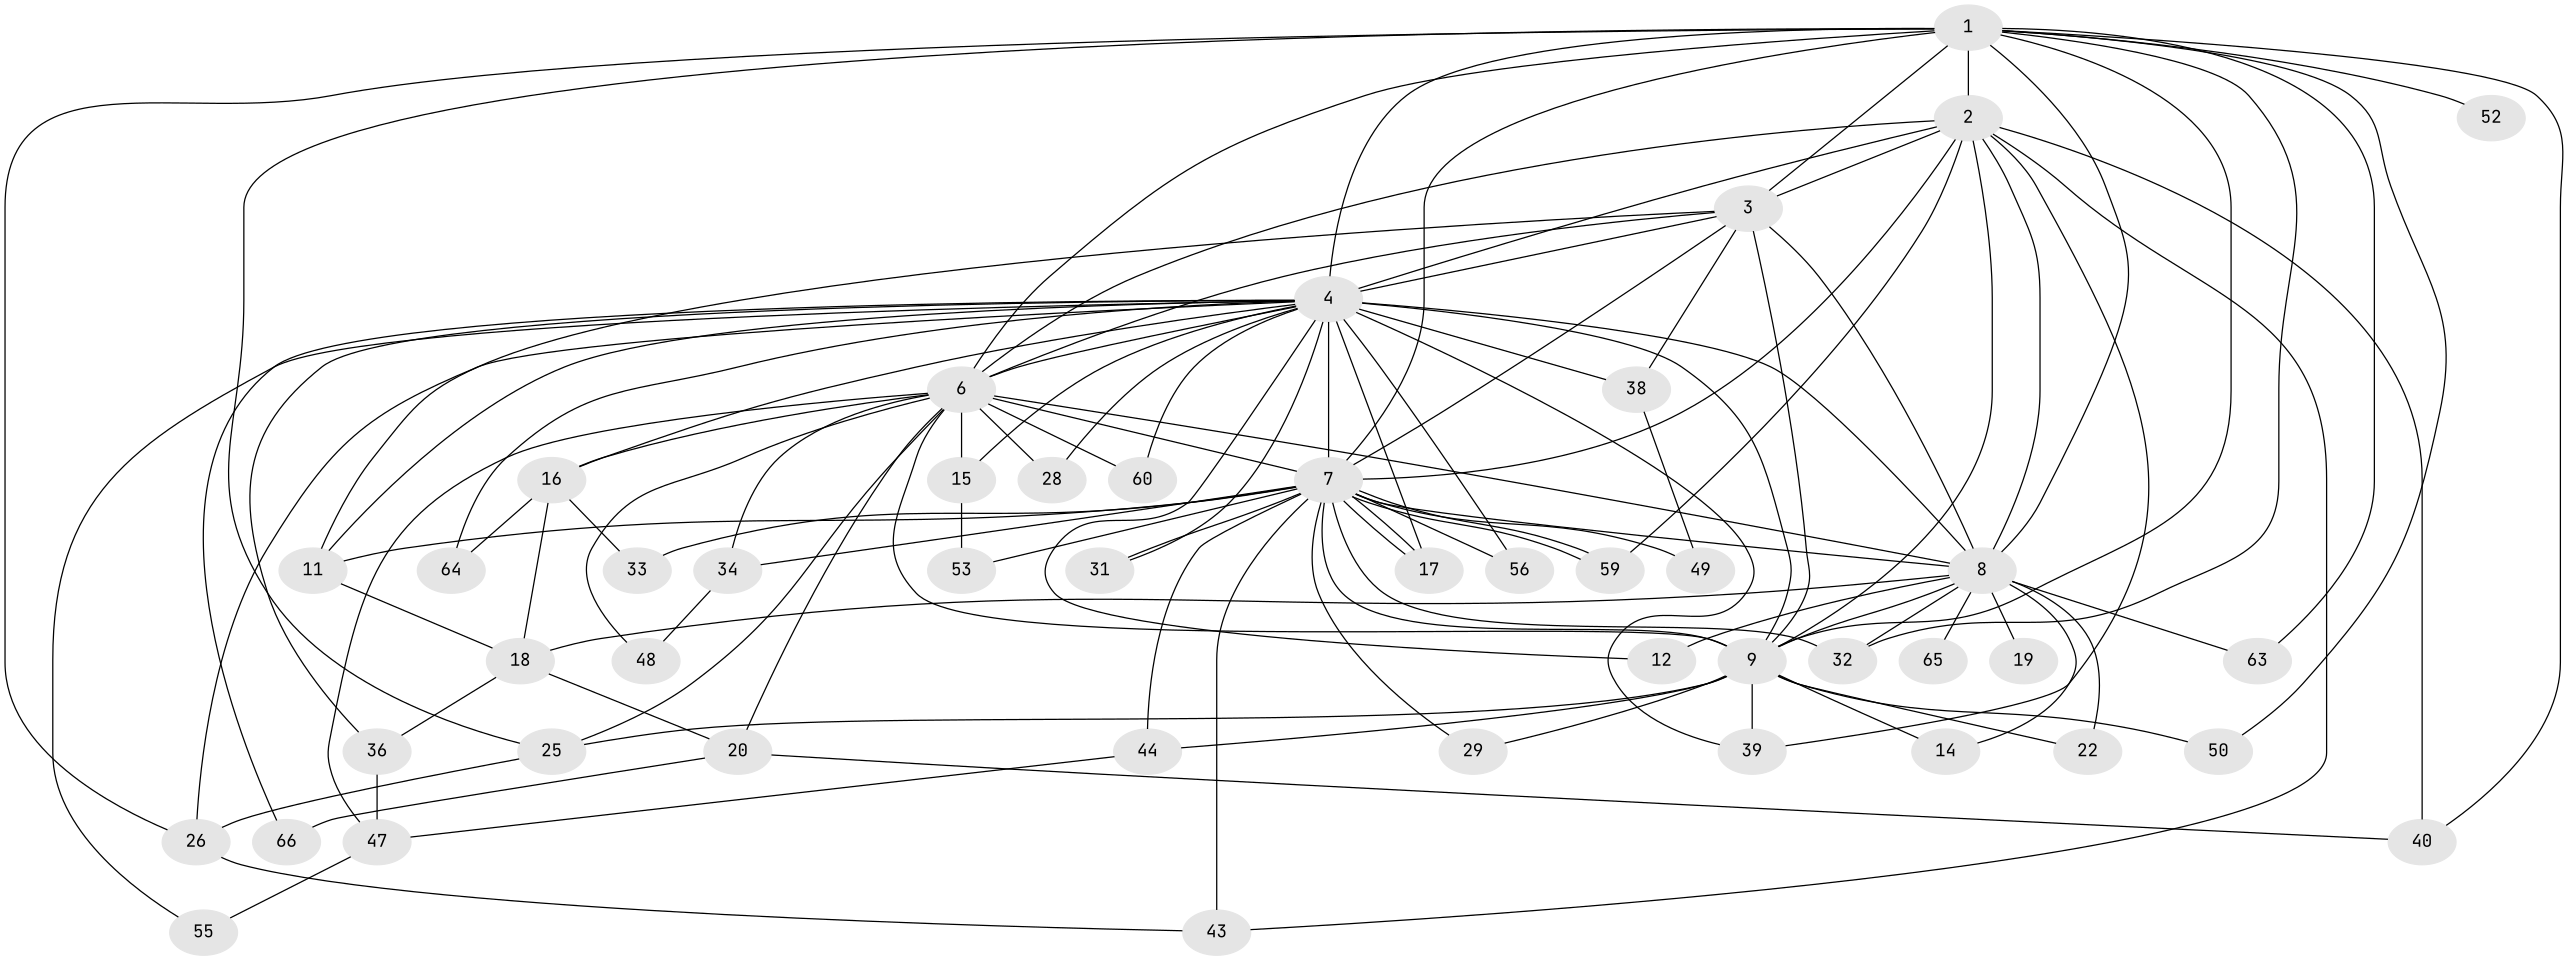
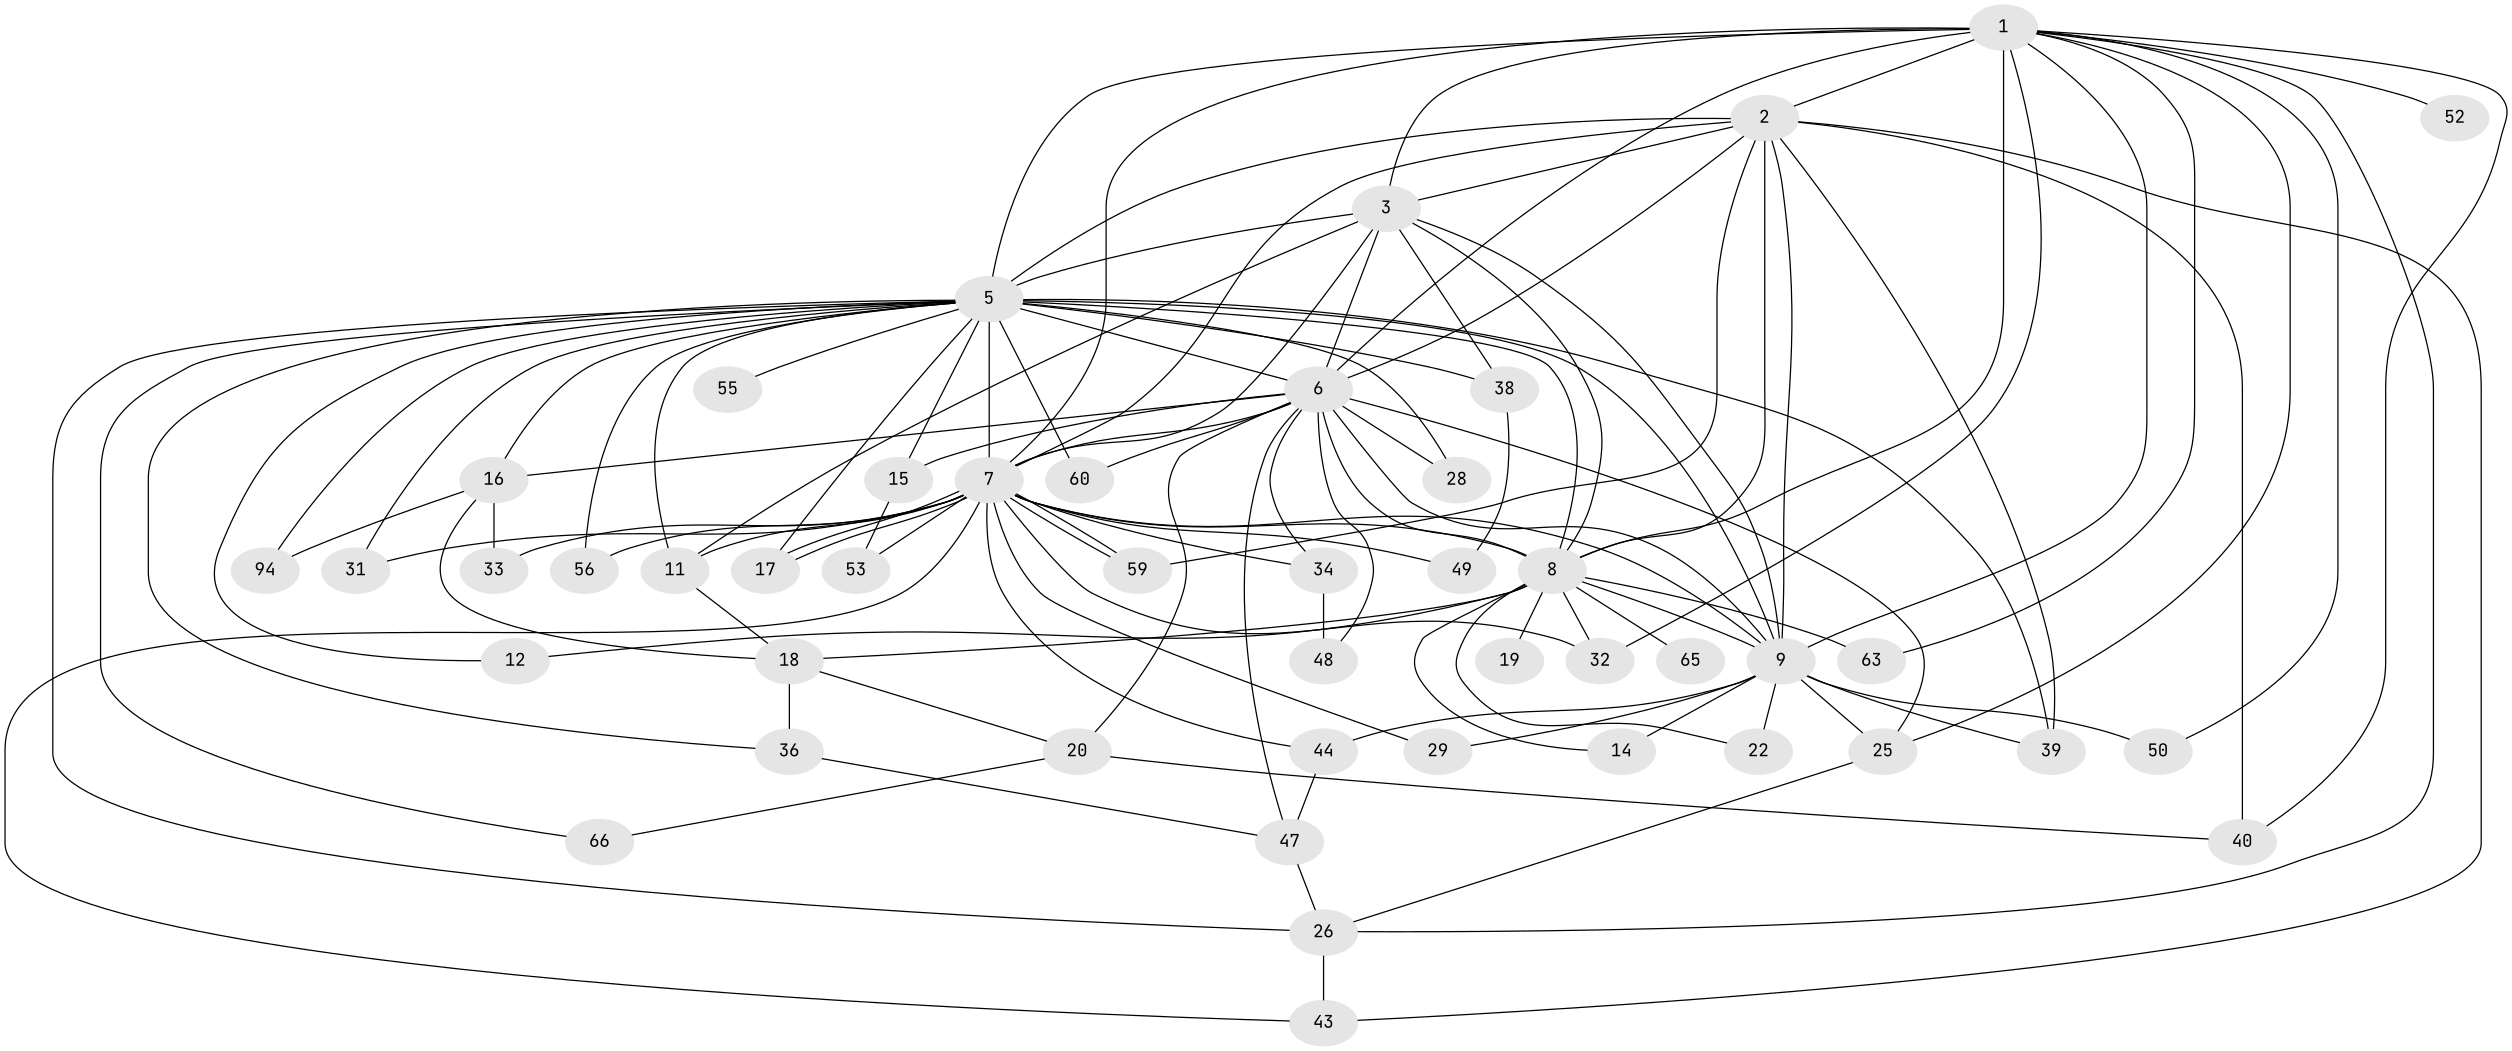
node "4": label "4" -> "5"
node "64": label "64" -> "94"
edge "47" -- "55": now "47" -- "26"
